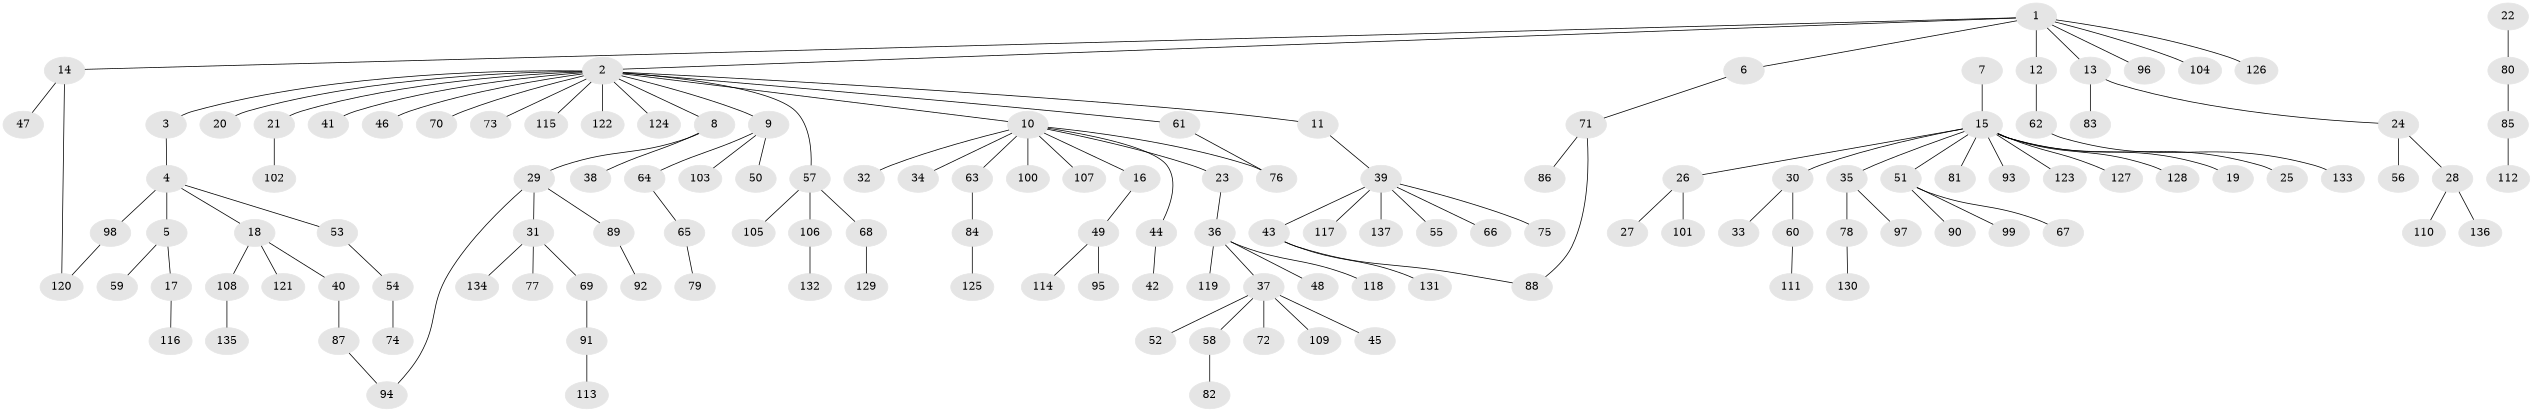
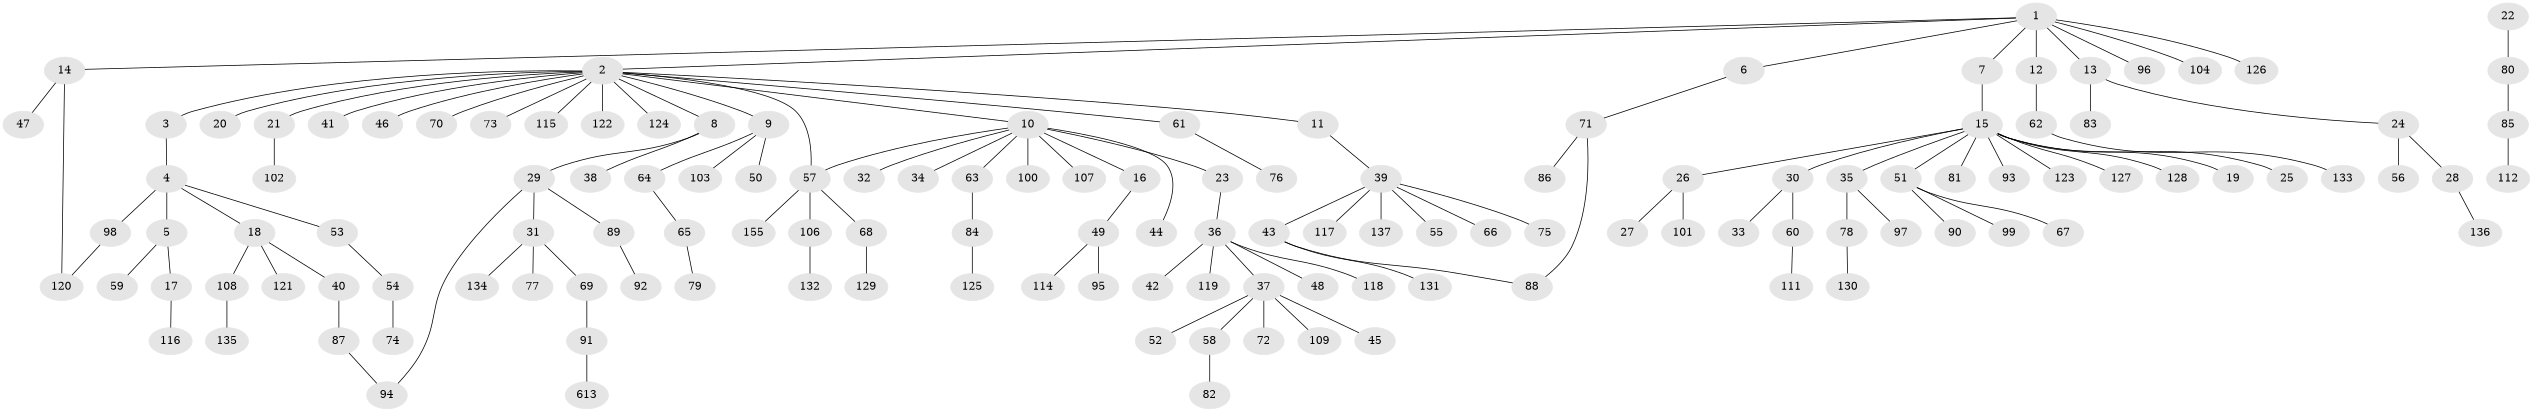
edge "1" -- "7": added
edge "10" -- "76": now "10" -- "57"
node "105": label "105" -> "155"
node "110": removed
edge "44" -- "42": now "36" -- "42"
node "113": label "113" -> "613"
